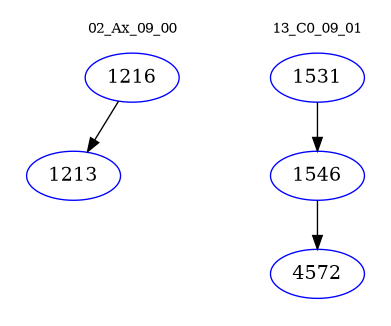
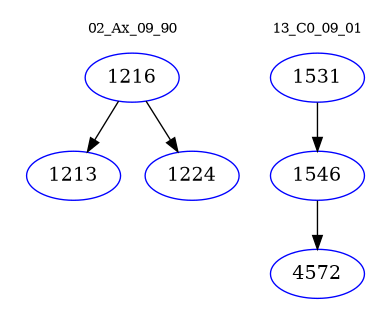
cluster "02_Ax_09_00": label "02_Ax_09_00" -> "02_Ax_09_90"
node "1224": added
